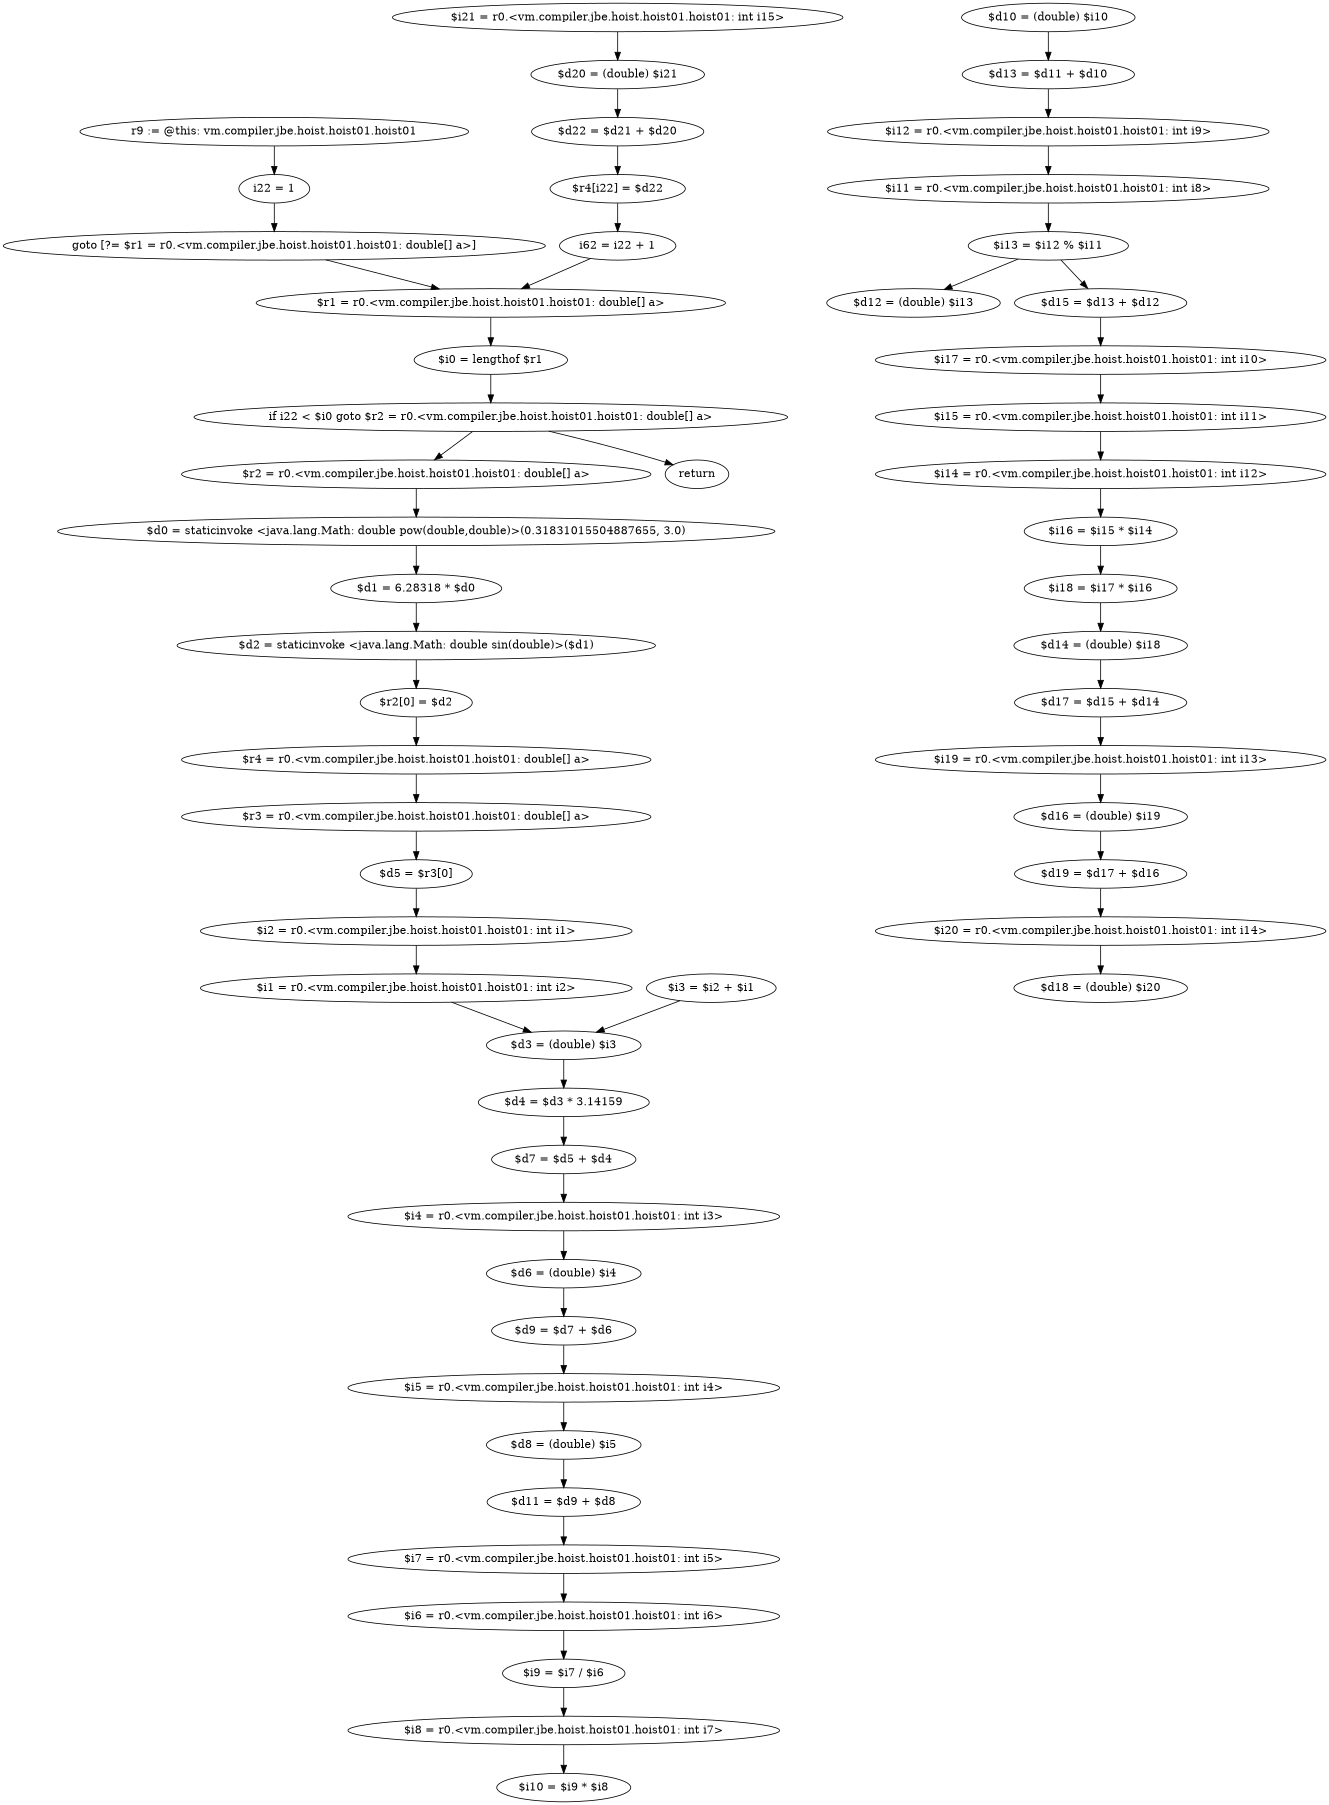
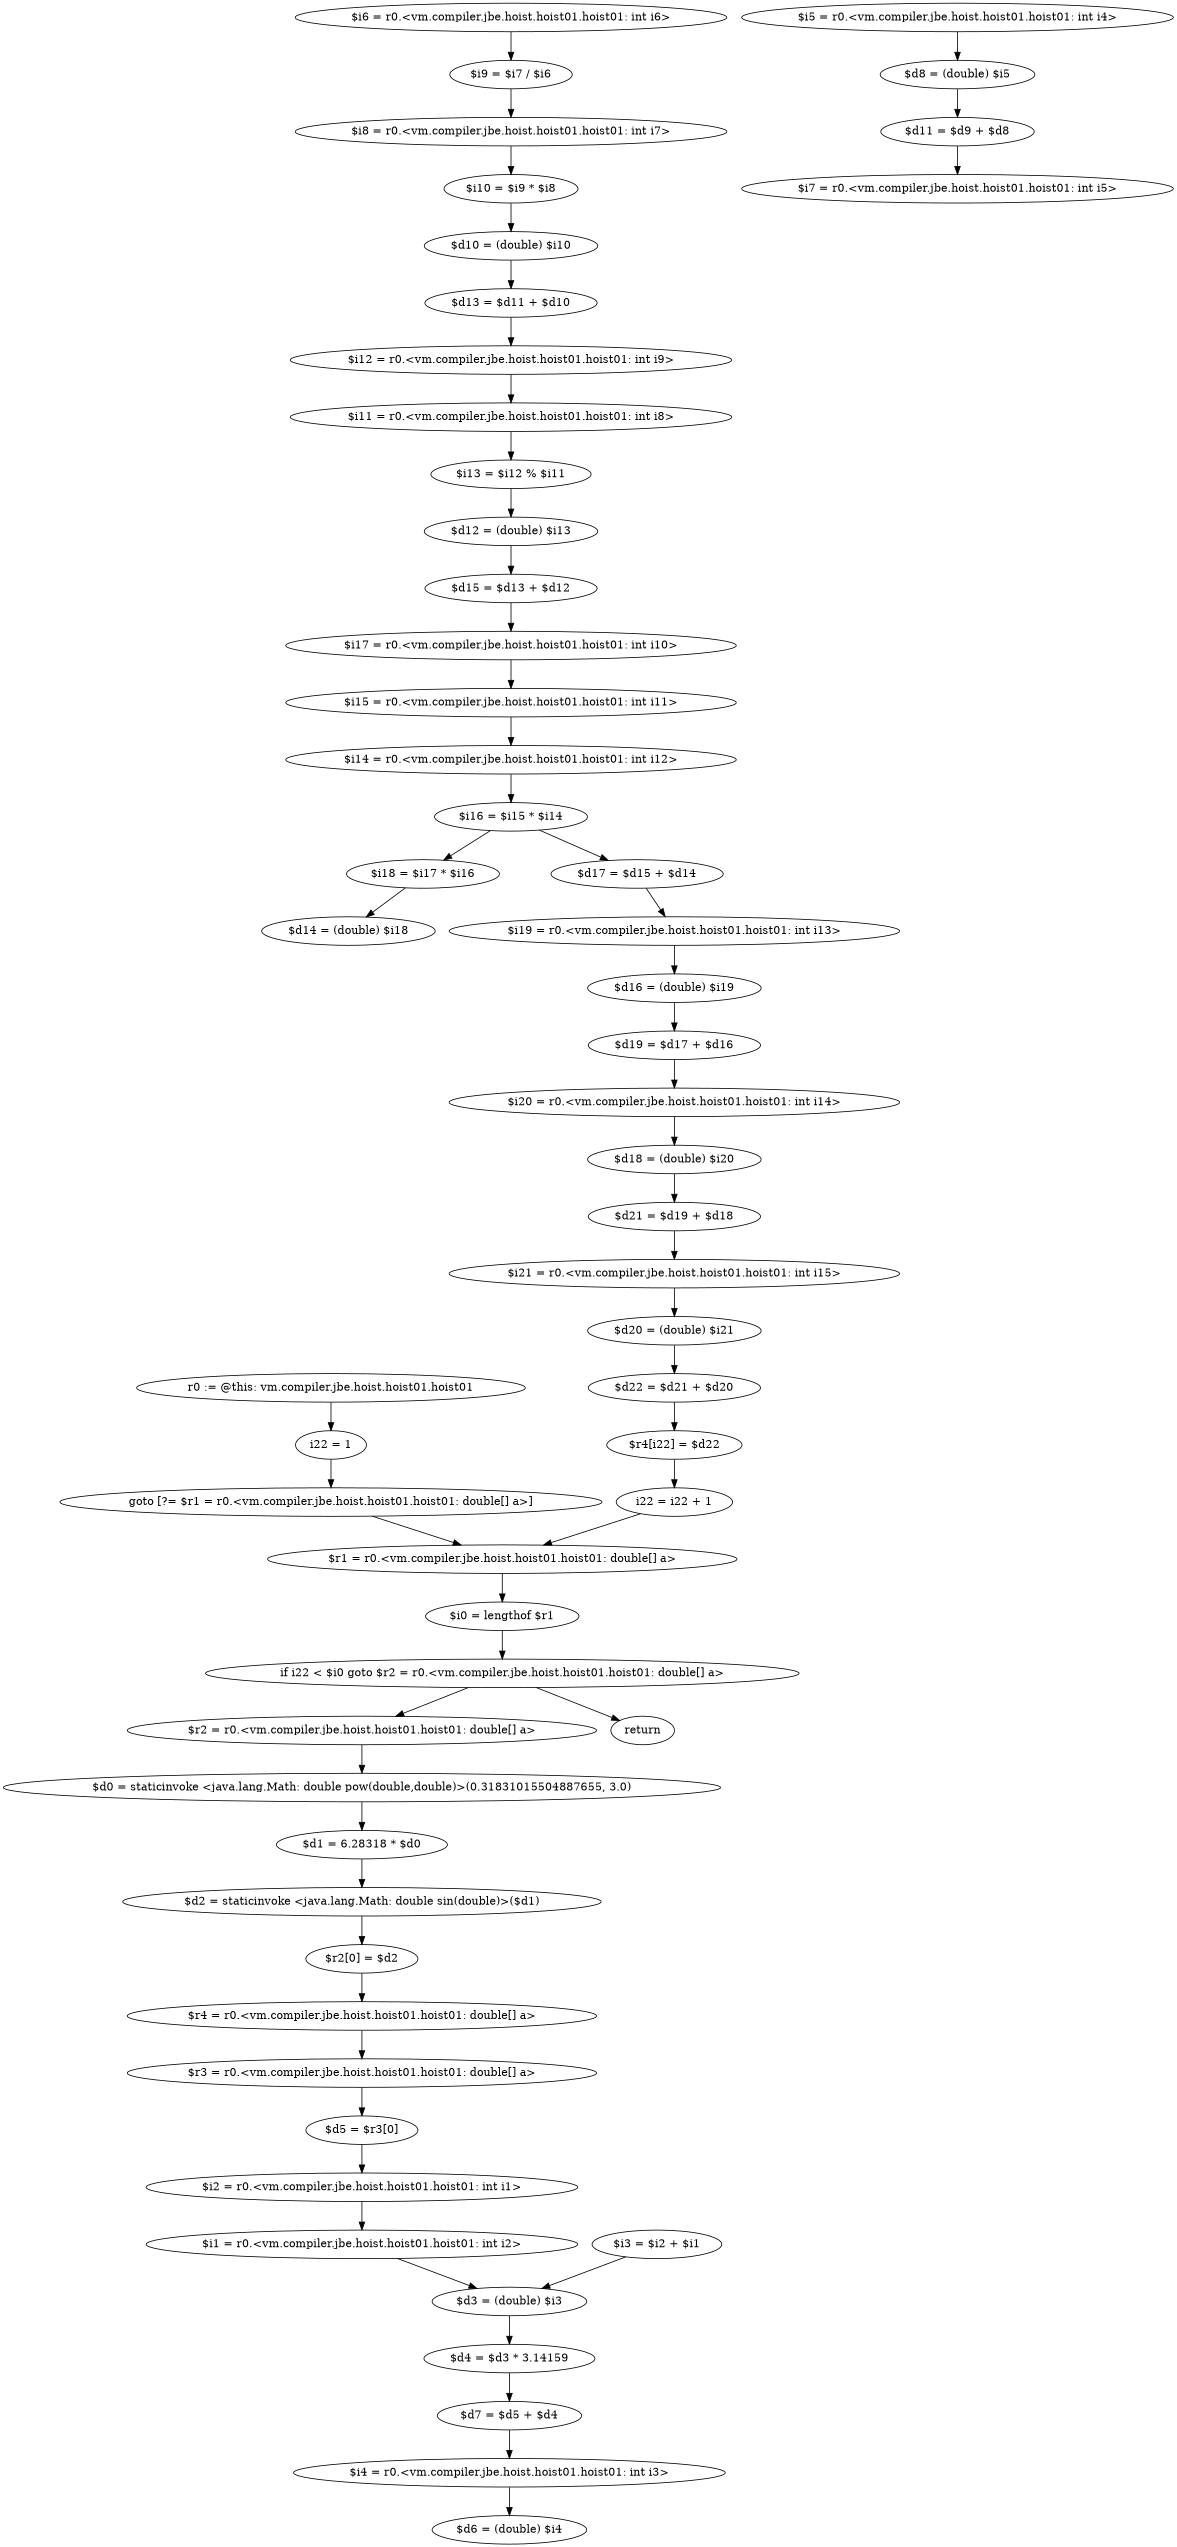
node "r9 := @this: vm.compiler.jbe.hoist.hoist01.hoist01": label "r9 := @this: vm.compiler.jbe.hoist.hoist01.hoist01" -> "r0 := @this: vm.compiler.jbe.hoist.hoist01.hoist01"
edge "$i10 = $i9 * $i8" -> "$d10 = (double) $i10": added
node "i62 = i22 + 1": label "i62 = i22 + 1" -> "i22 = i22 + 1"
edge "$i13 = $i12 % $i11" -> "$d15 = $d13 + $d12": now "$d12 = (double) $i13" -> "$d15 = $d13 + $d12"
edge "$d14 = (double) $i18" -> "$d17 = $d15 + $d14": now "$i16 = $i15 * $i14" -> "$d17 = $d15 + $d14"
node "$d21 = $d19 + $d18": added
node "$d9 = $d7 + $d6": removed
edge "$i7 = r0.<vm.compiler.jbe.hoist.hoist01.hoist01: int i5>" -> "$i6 = r0.<vm.compiler.jbe.hoist.hoist01.hoist01: int i6>": removed
